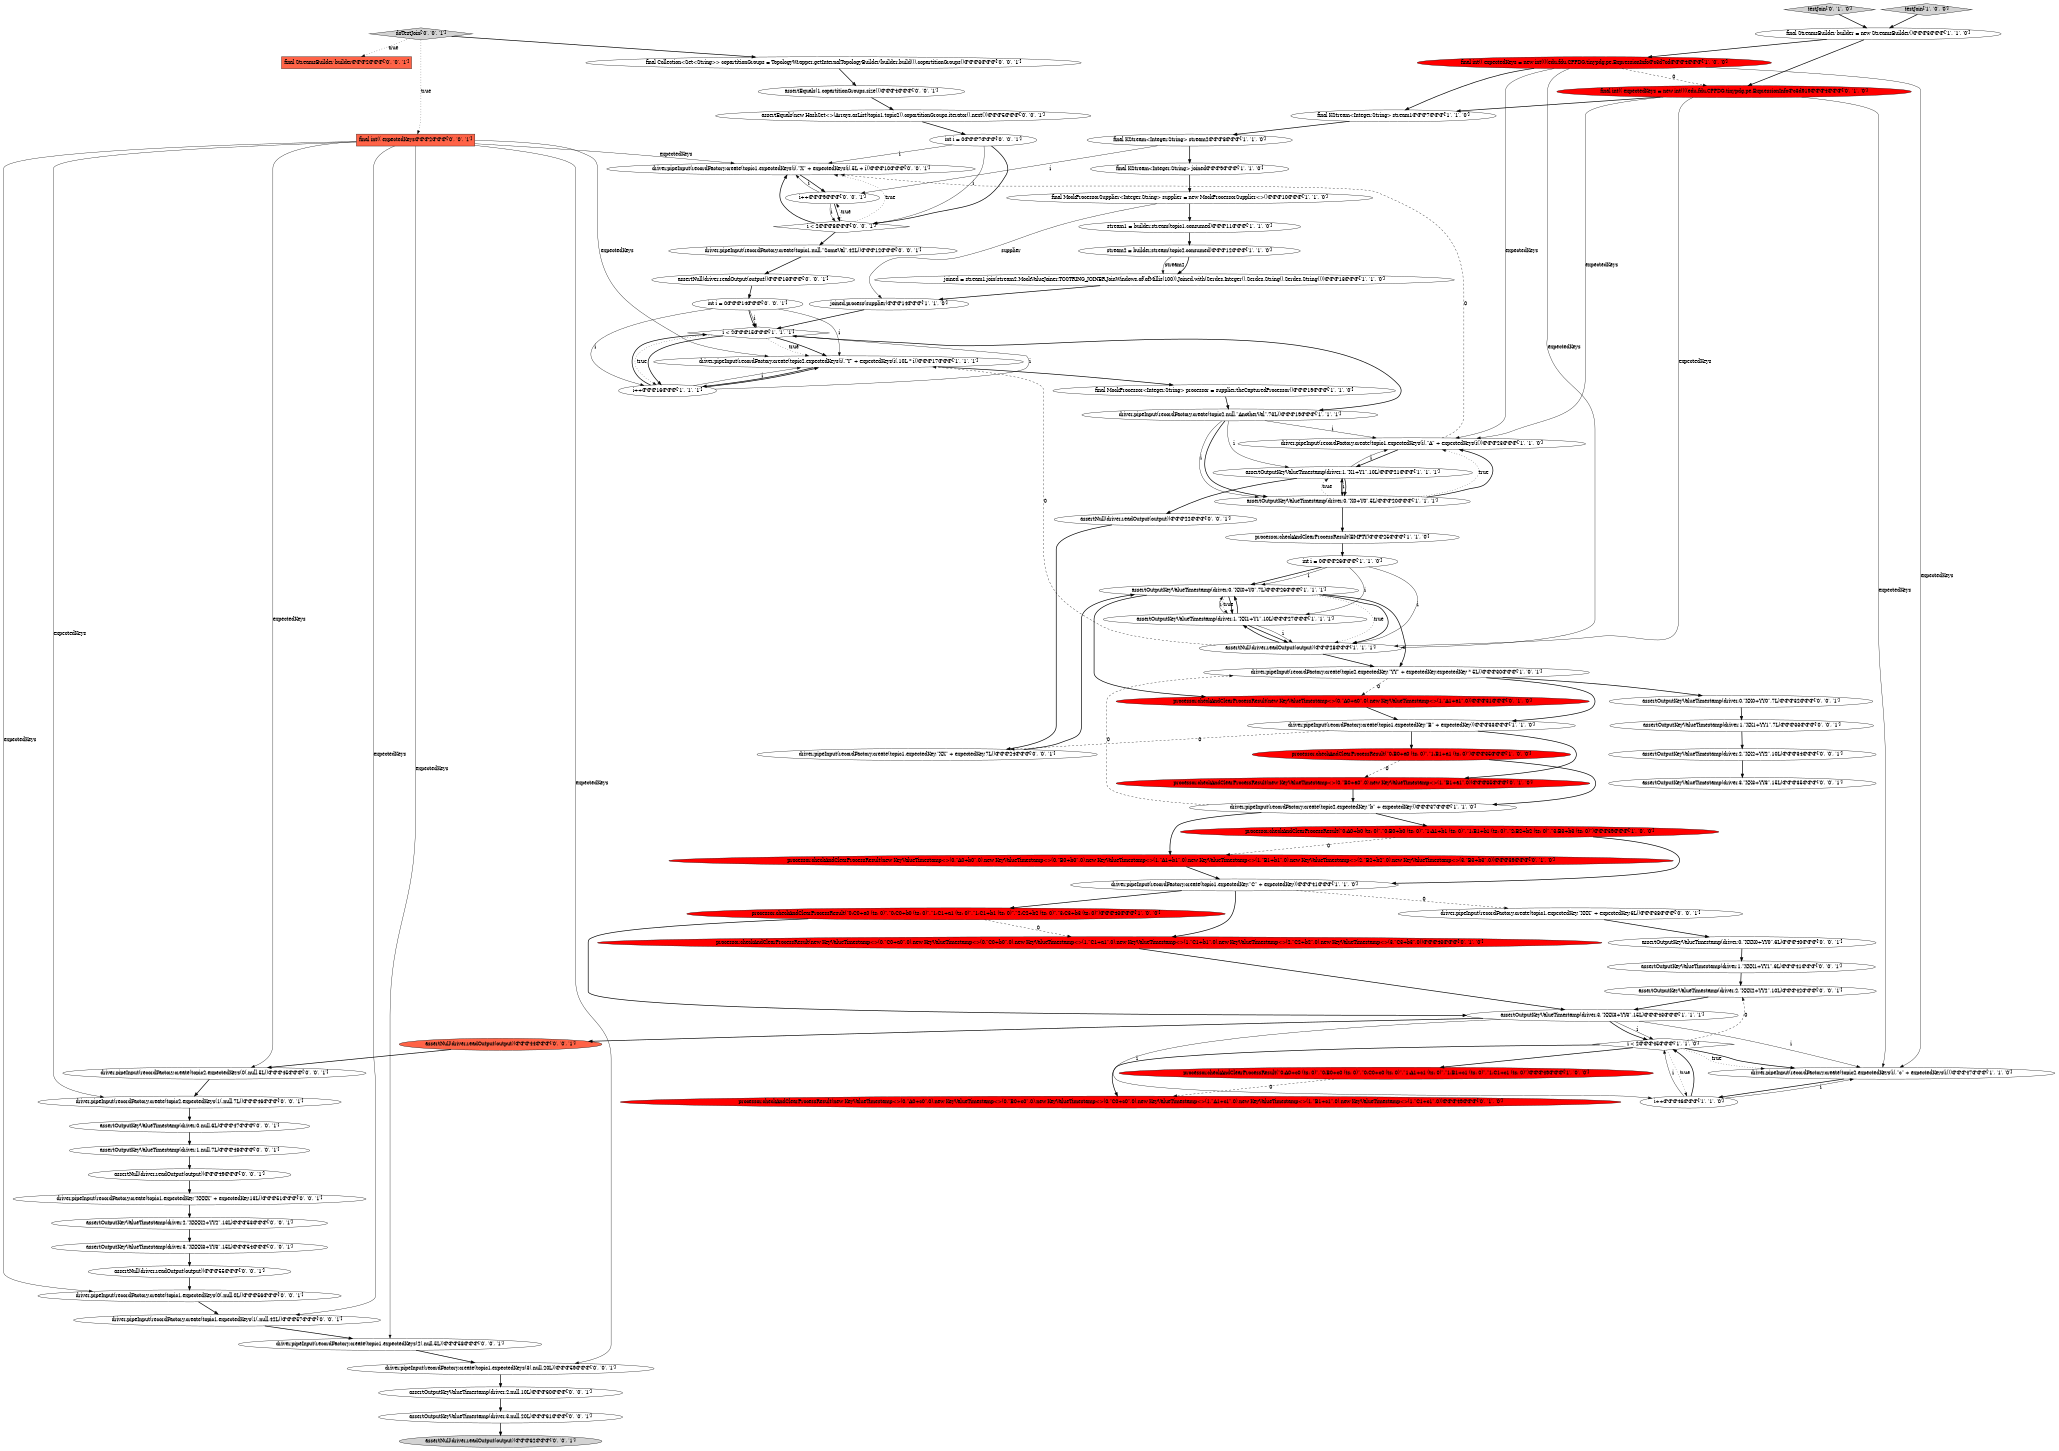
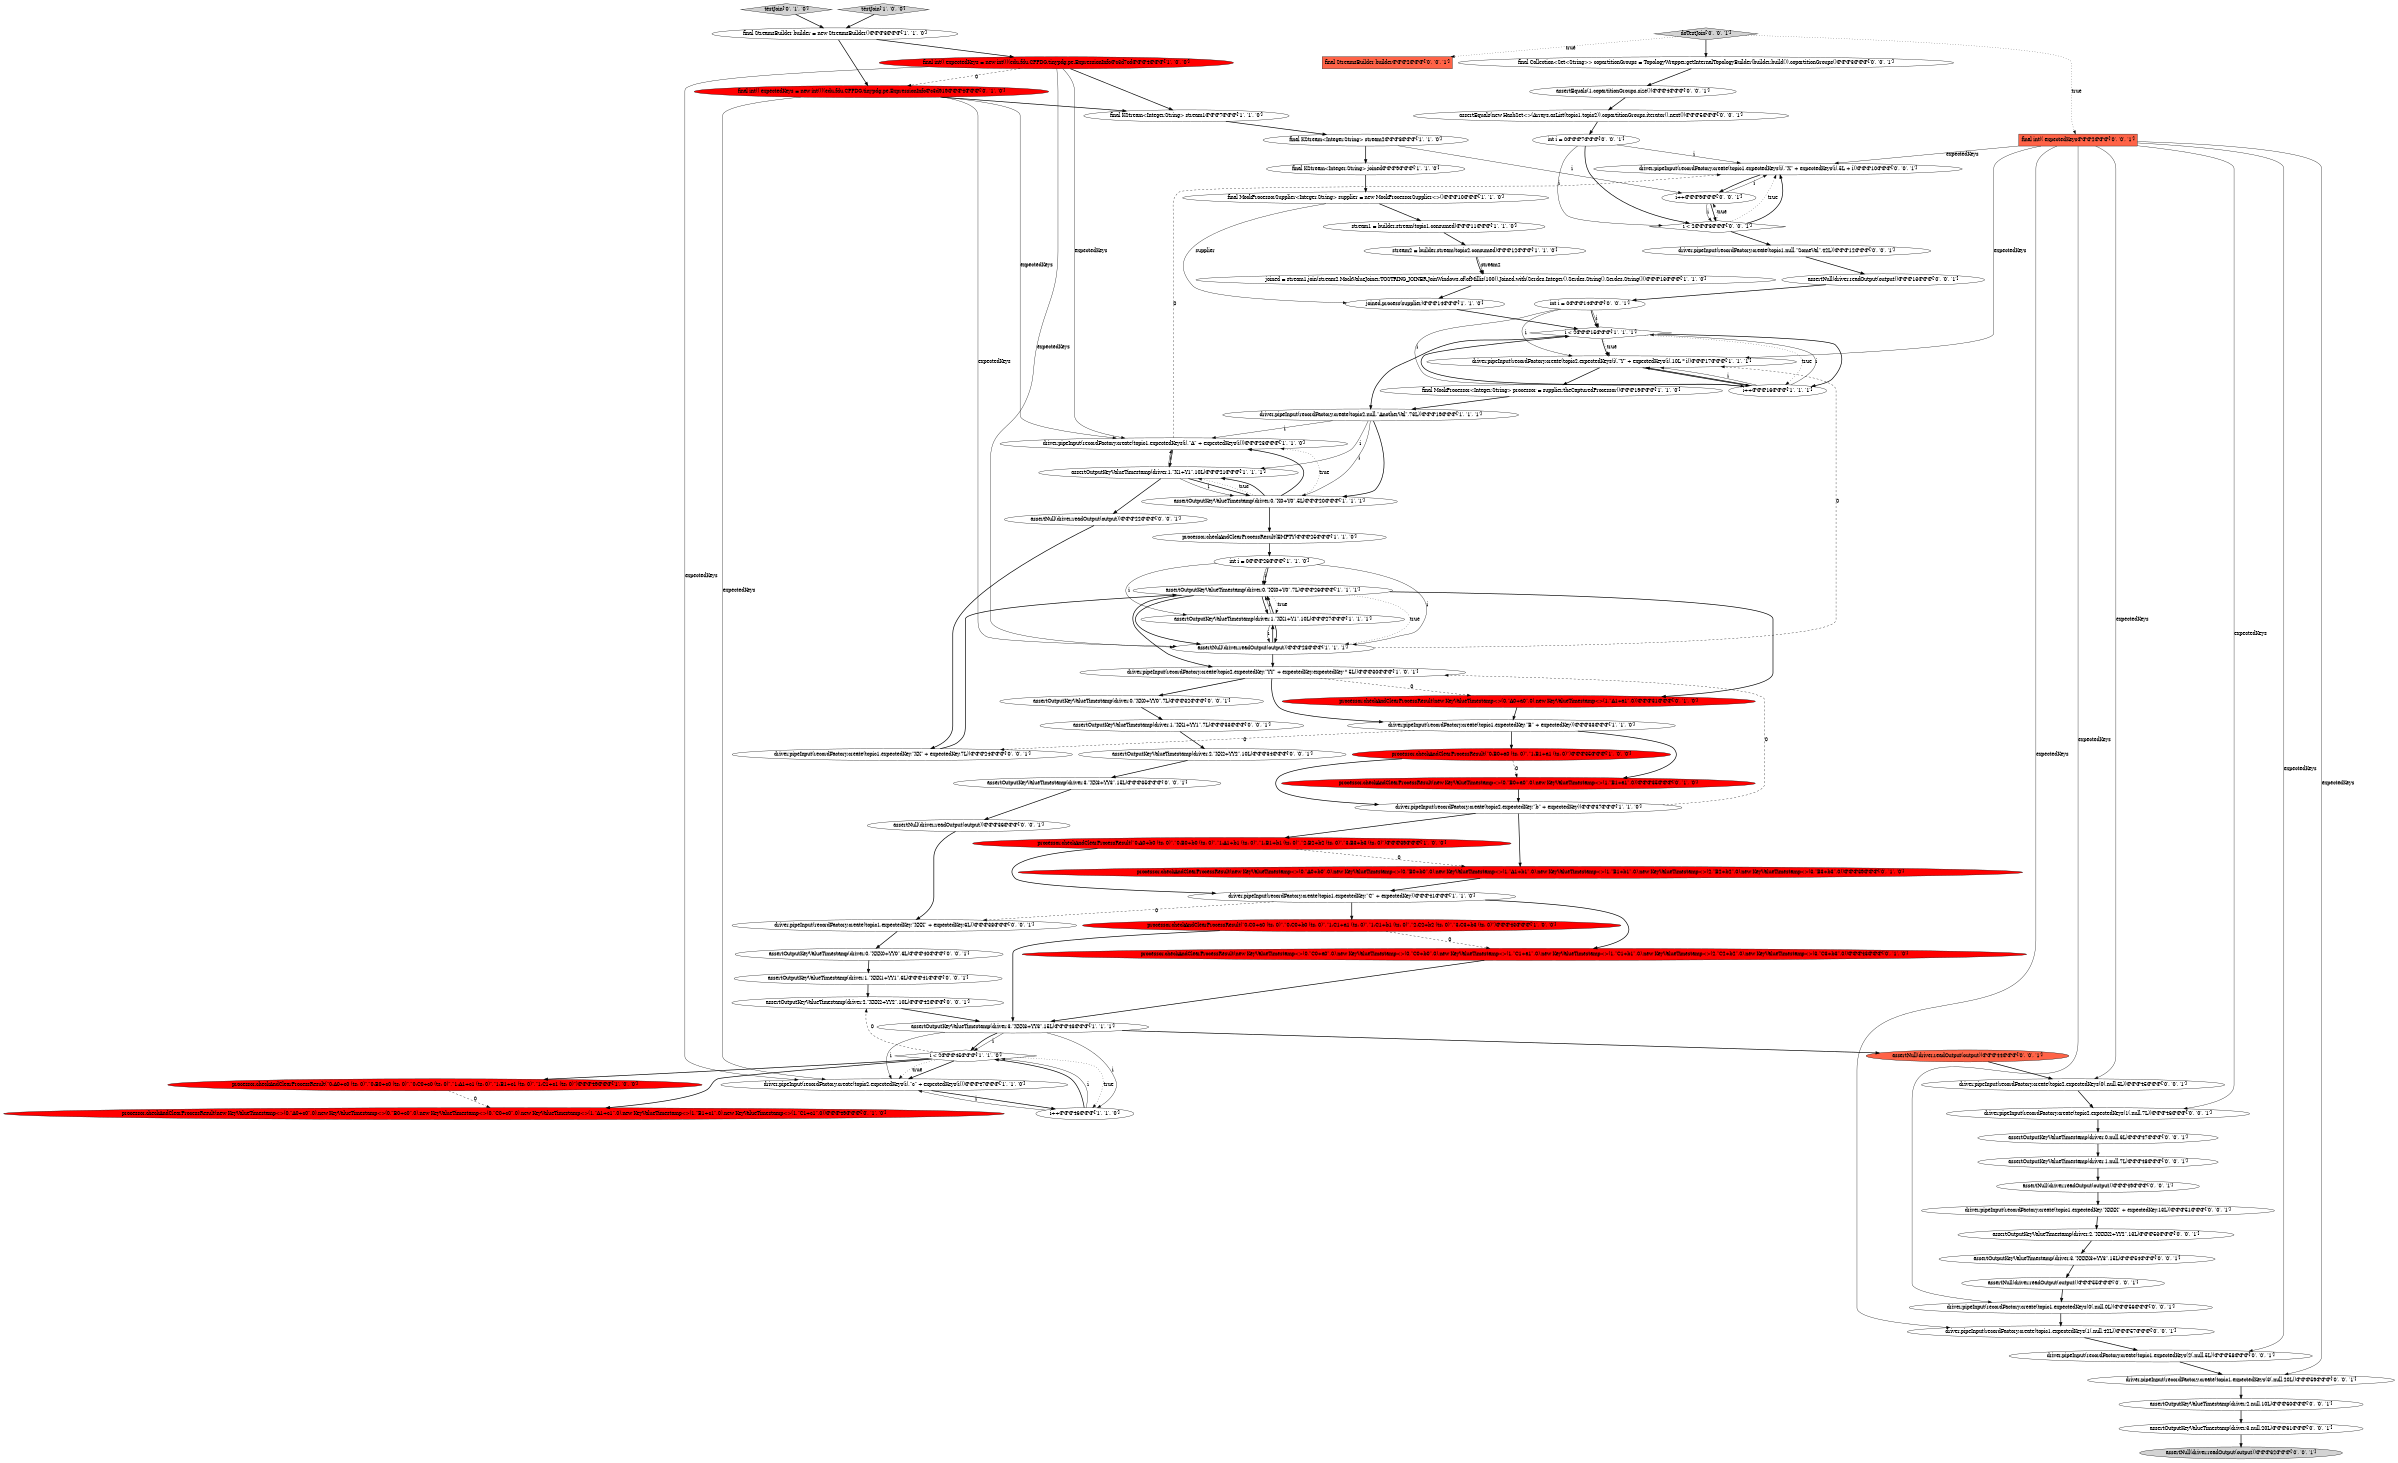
node "assertNull(driver.readOutput(output))@@@36@@@['0', '0', '1']": added
